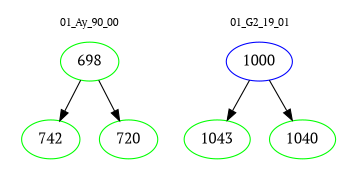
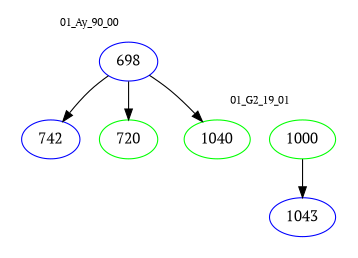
node "698": color green -> blue
node "1000": color blue -> green
edge "1000" -> "1040": now "698" -> "1040"
node "742": color green -> blue
node "1043": color green -> blue
